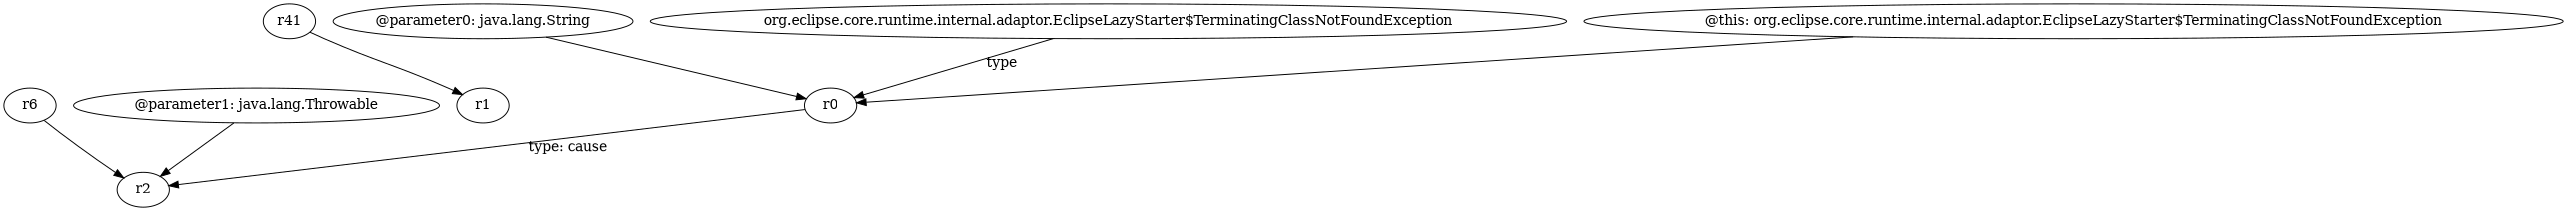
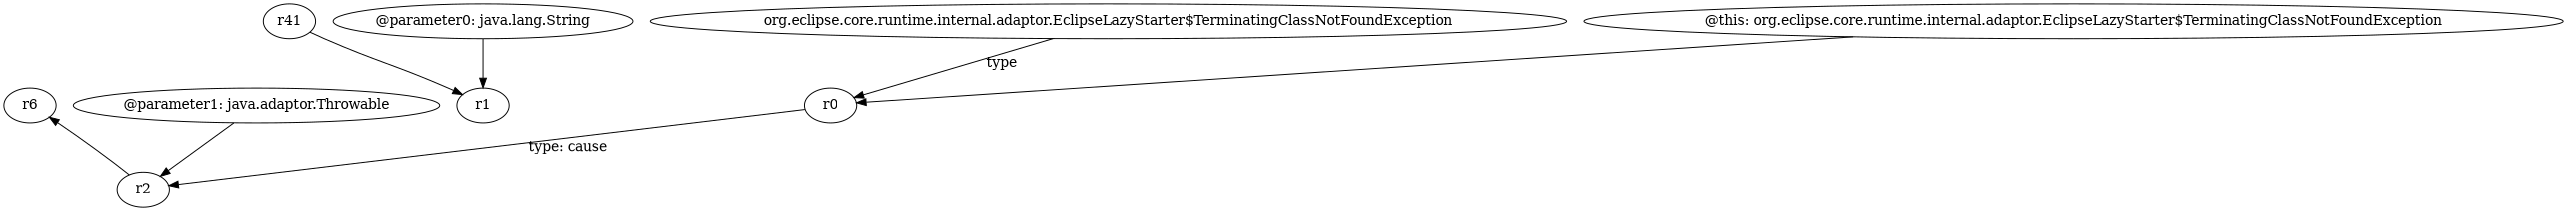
edge "@parameter0: java.lang.String" -> "r0": now "@parameter0: java.lang.String" -> "r1"
node "@parameter1: java.lang.Throwable": label "@parameter1: java.lang.Throwable" -> "@parameter1: java.adaptor.Throwable"
edge "r6" -> "r2": reversed
